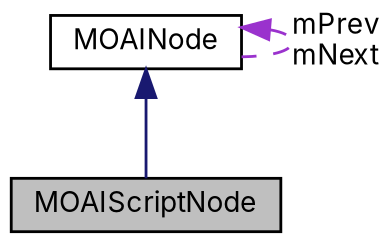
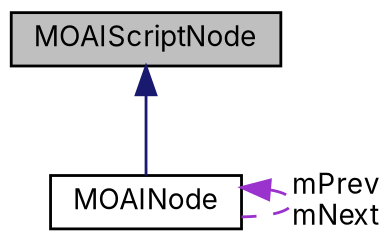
edge "MOAIScriptNode" -> "MOAINode": reversed
